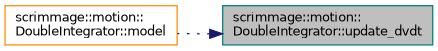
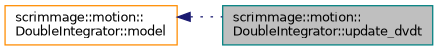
edge "scrimmage::motion:: DoubleIntegrator::model" -> "scrimmage::motion:: DoubleIntegrator::update_dvdt": reversed
